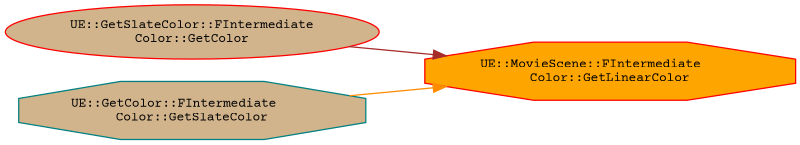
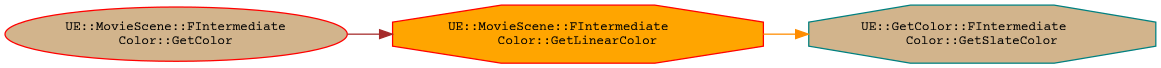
node "UE::GetSlateColor::FIntermediate Color::GetColor": label "UE::GetSlateColor::FIntermediate Color::GetColor" -> "UE::MovieScene::FIntermediate Color::GetColor"
edge "UE::GetColor::FIntermediate Color::GetSlateColor" -> "UE::MovieScene::FIntermediate Color::GetLinearColor": reversed
